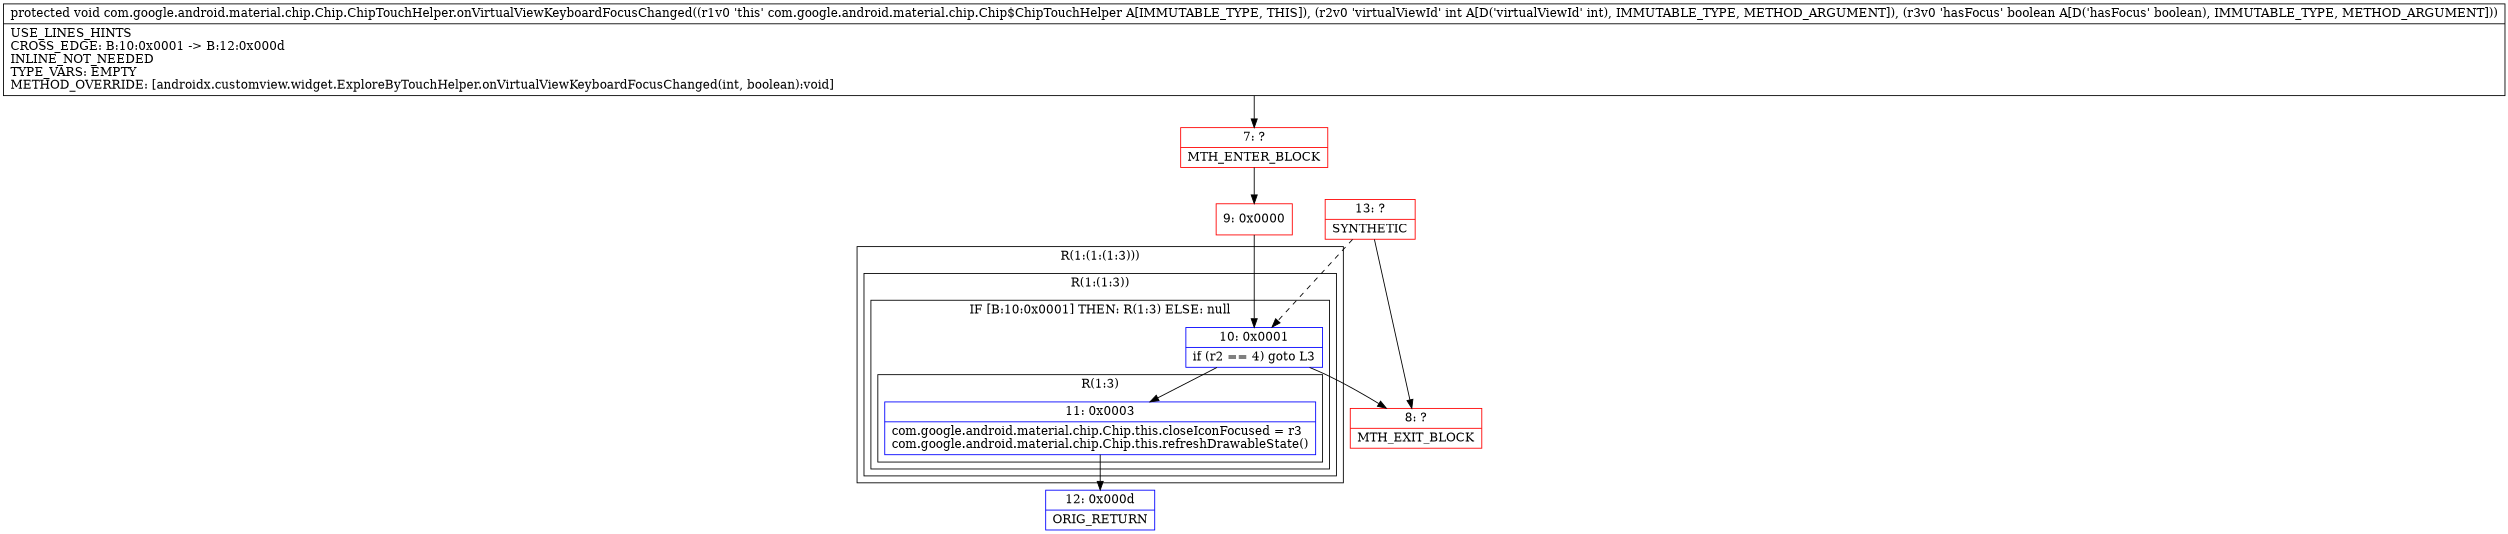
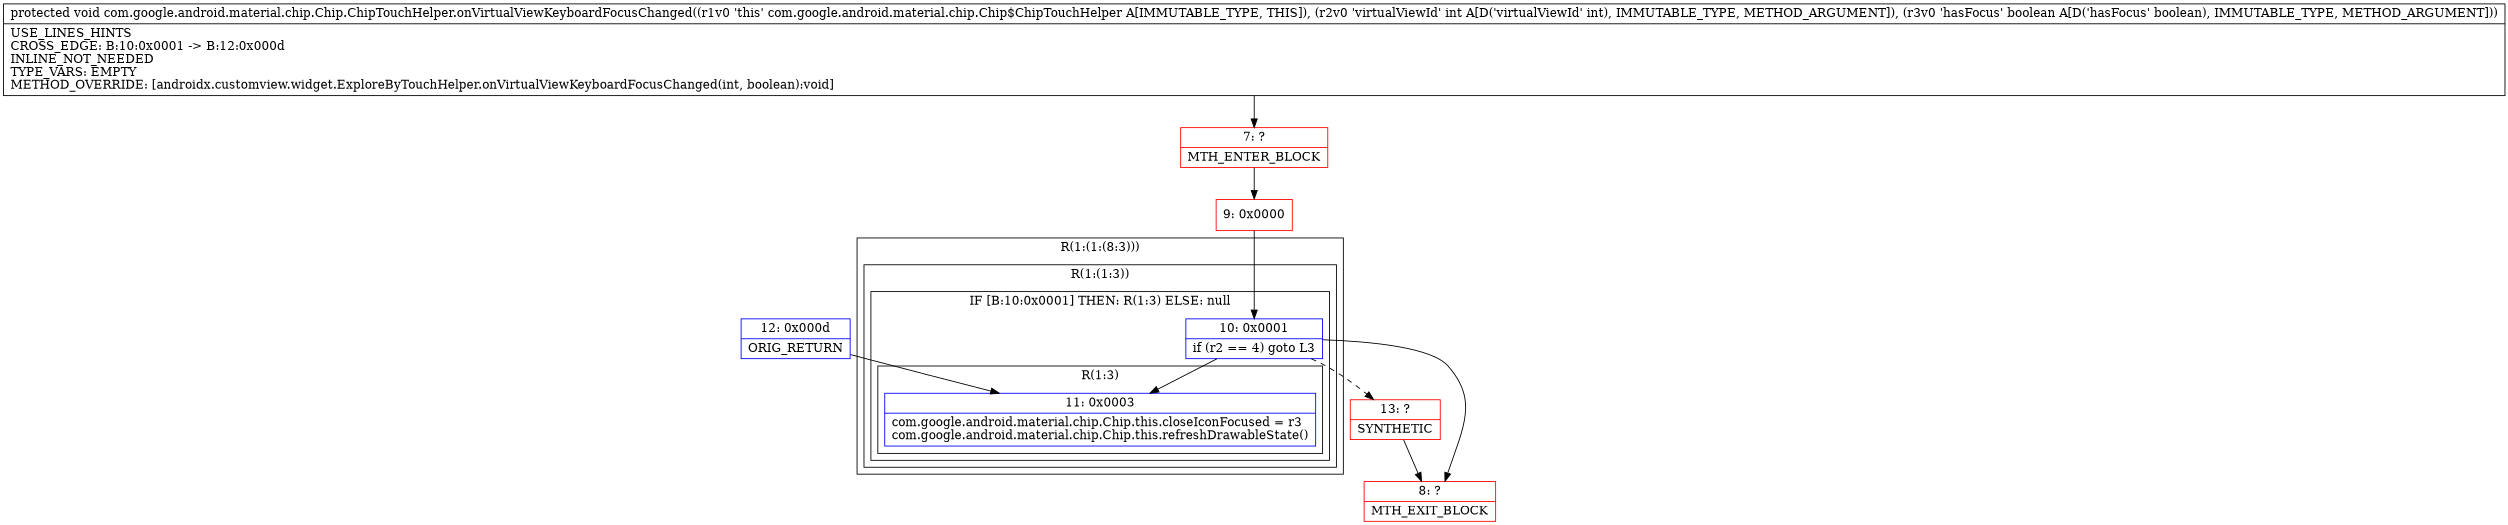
cluster "R(1:(1:(1:3)))": label "R(1:(1:(1:3)))" -> "R(1:(1:(8:3)))"
edge "13: ?" -> "10: 0x0001": reversed
edge "11: 0x0003" -> "12: 0x000d": reversed
